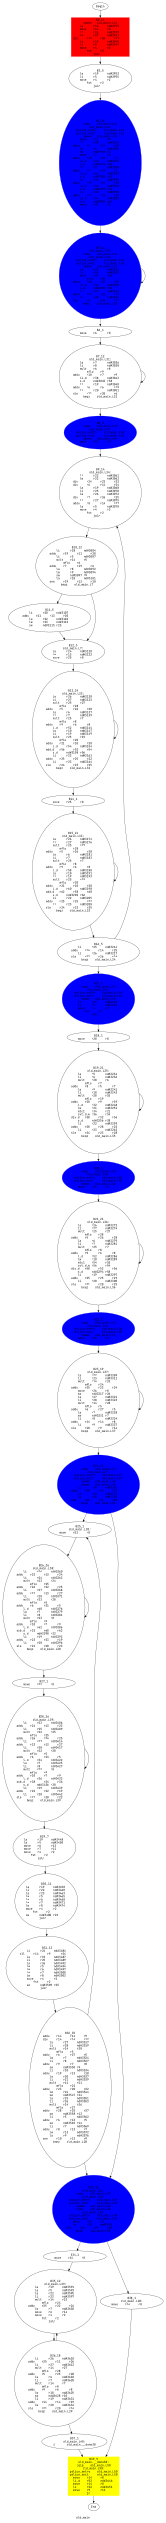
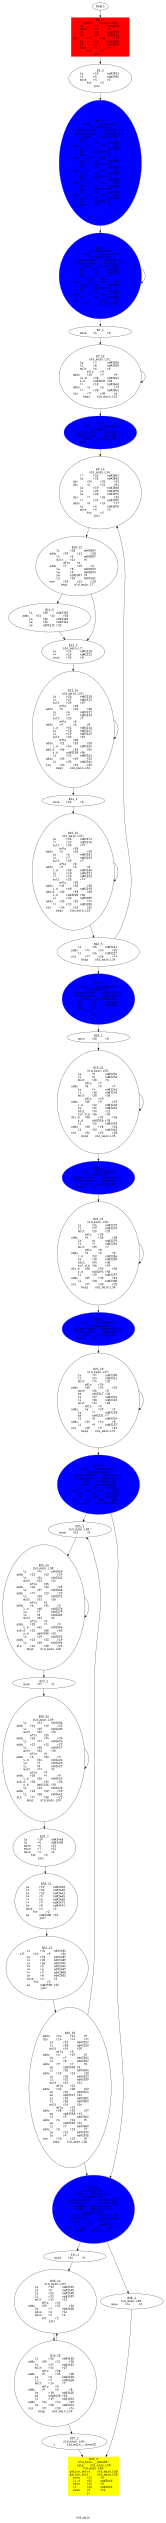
node "End": removed
